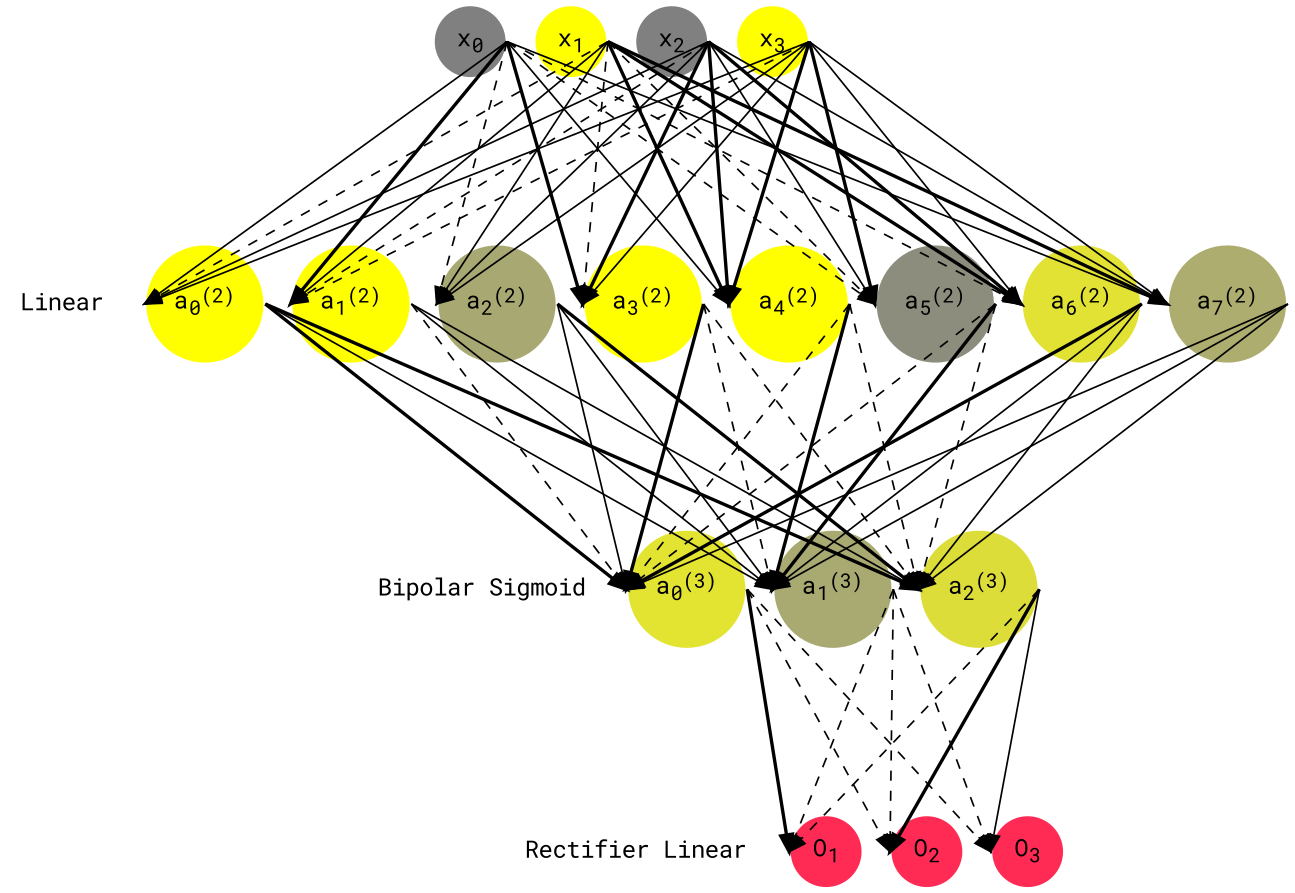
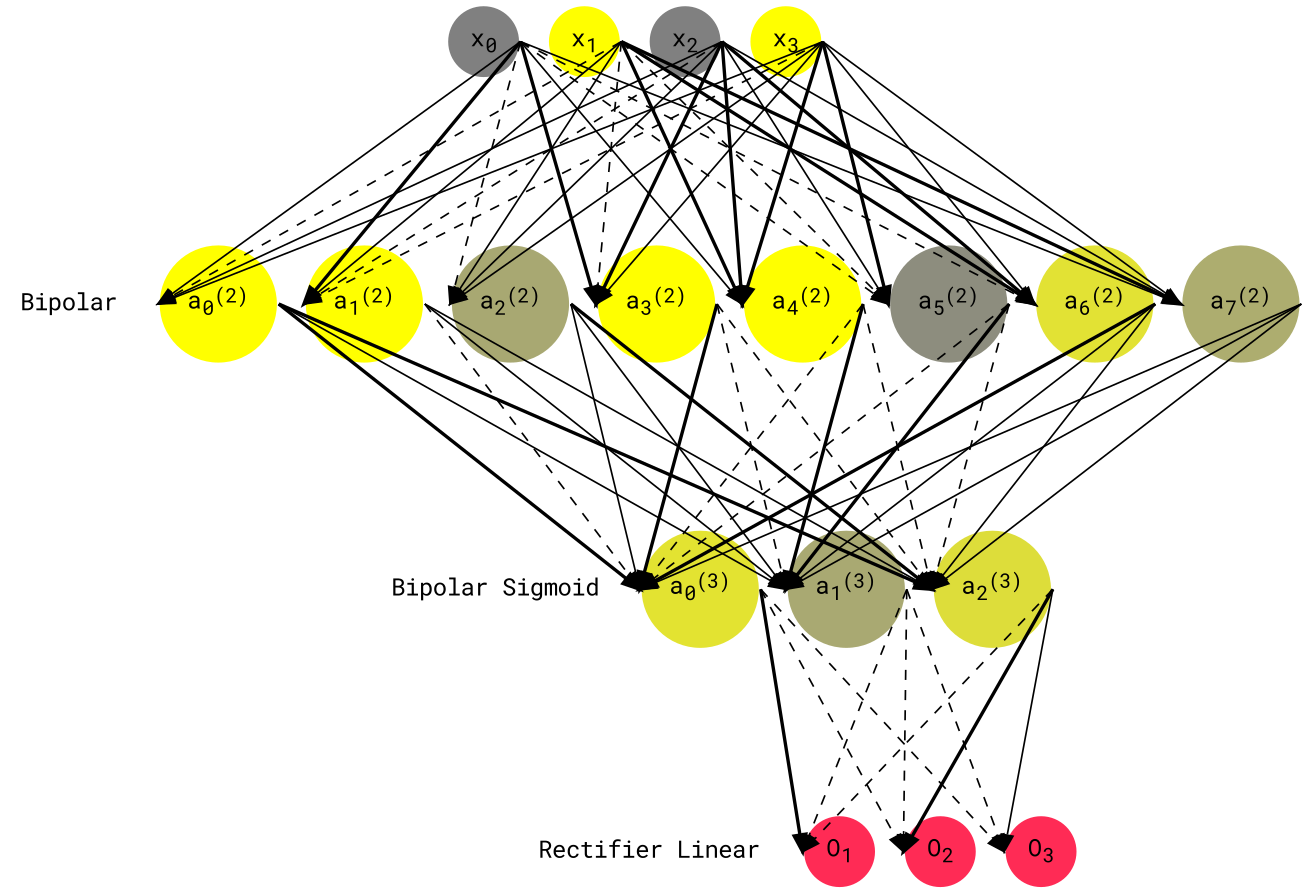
node "Linear": label "Linear" -> "Bipolar"
